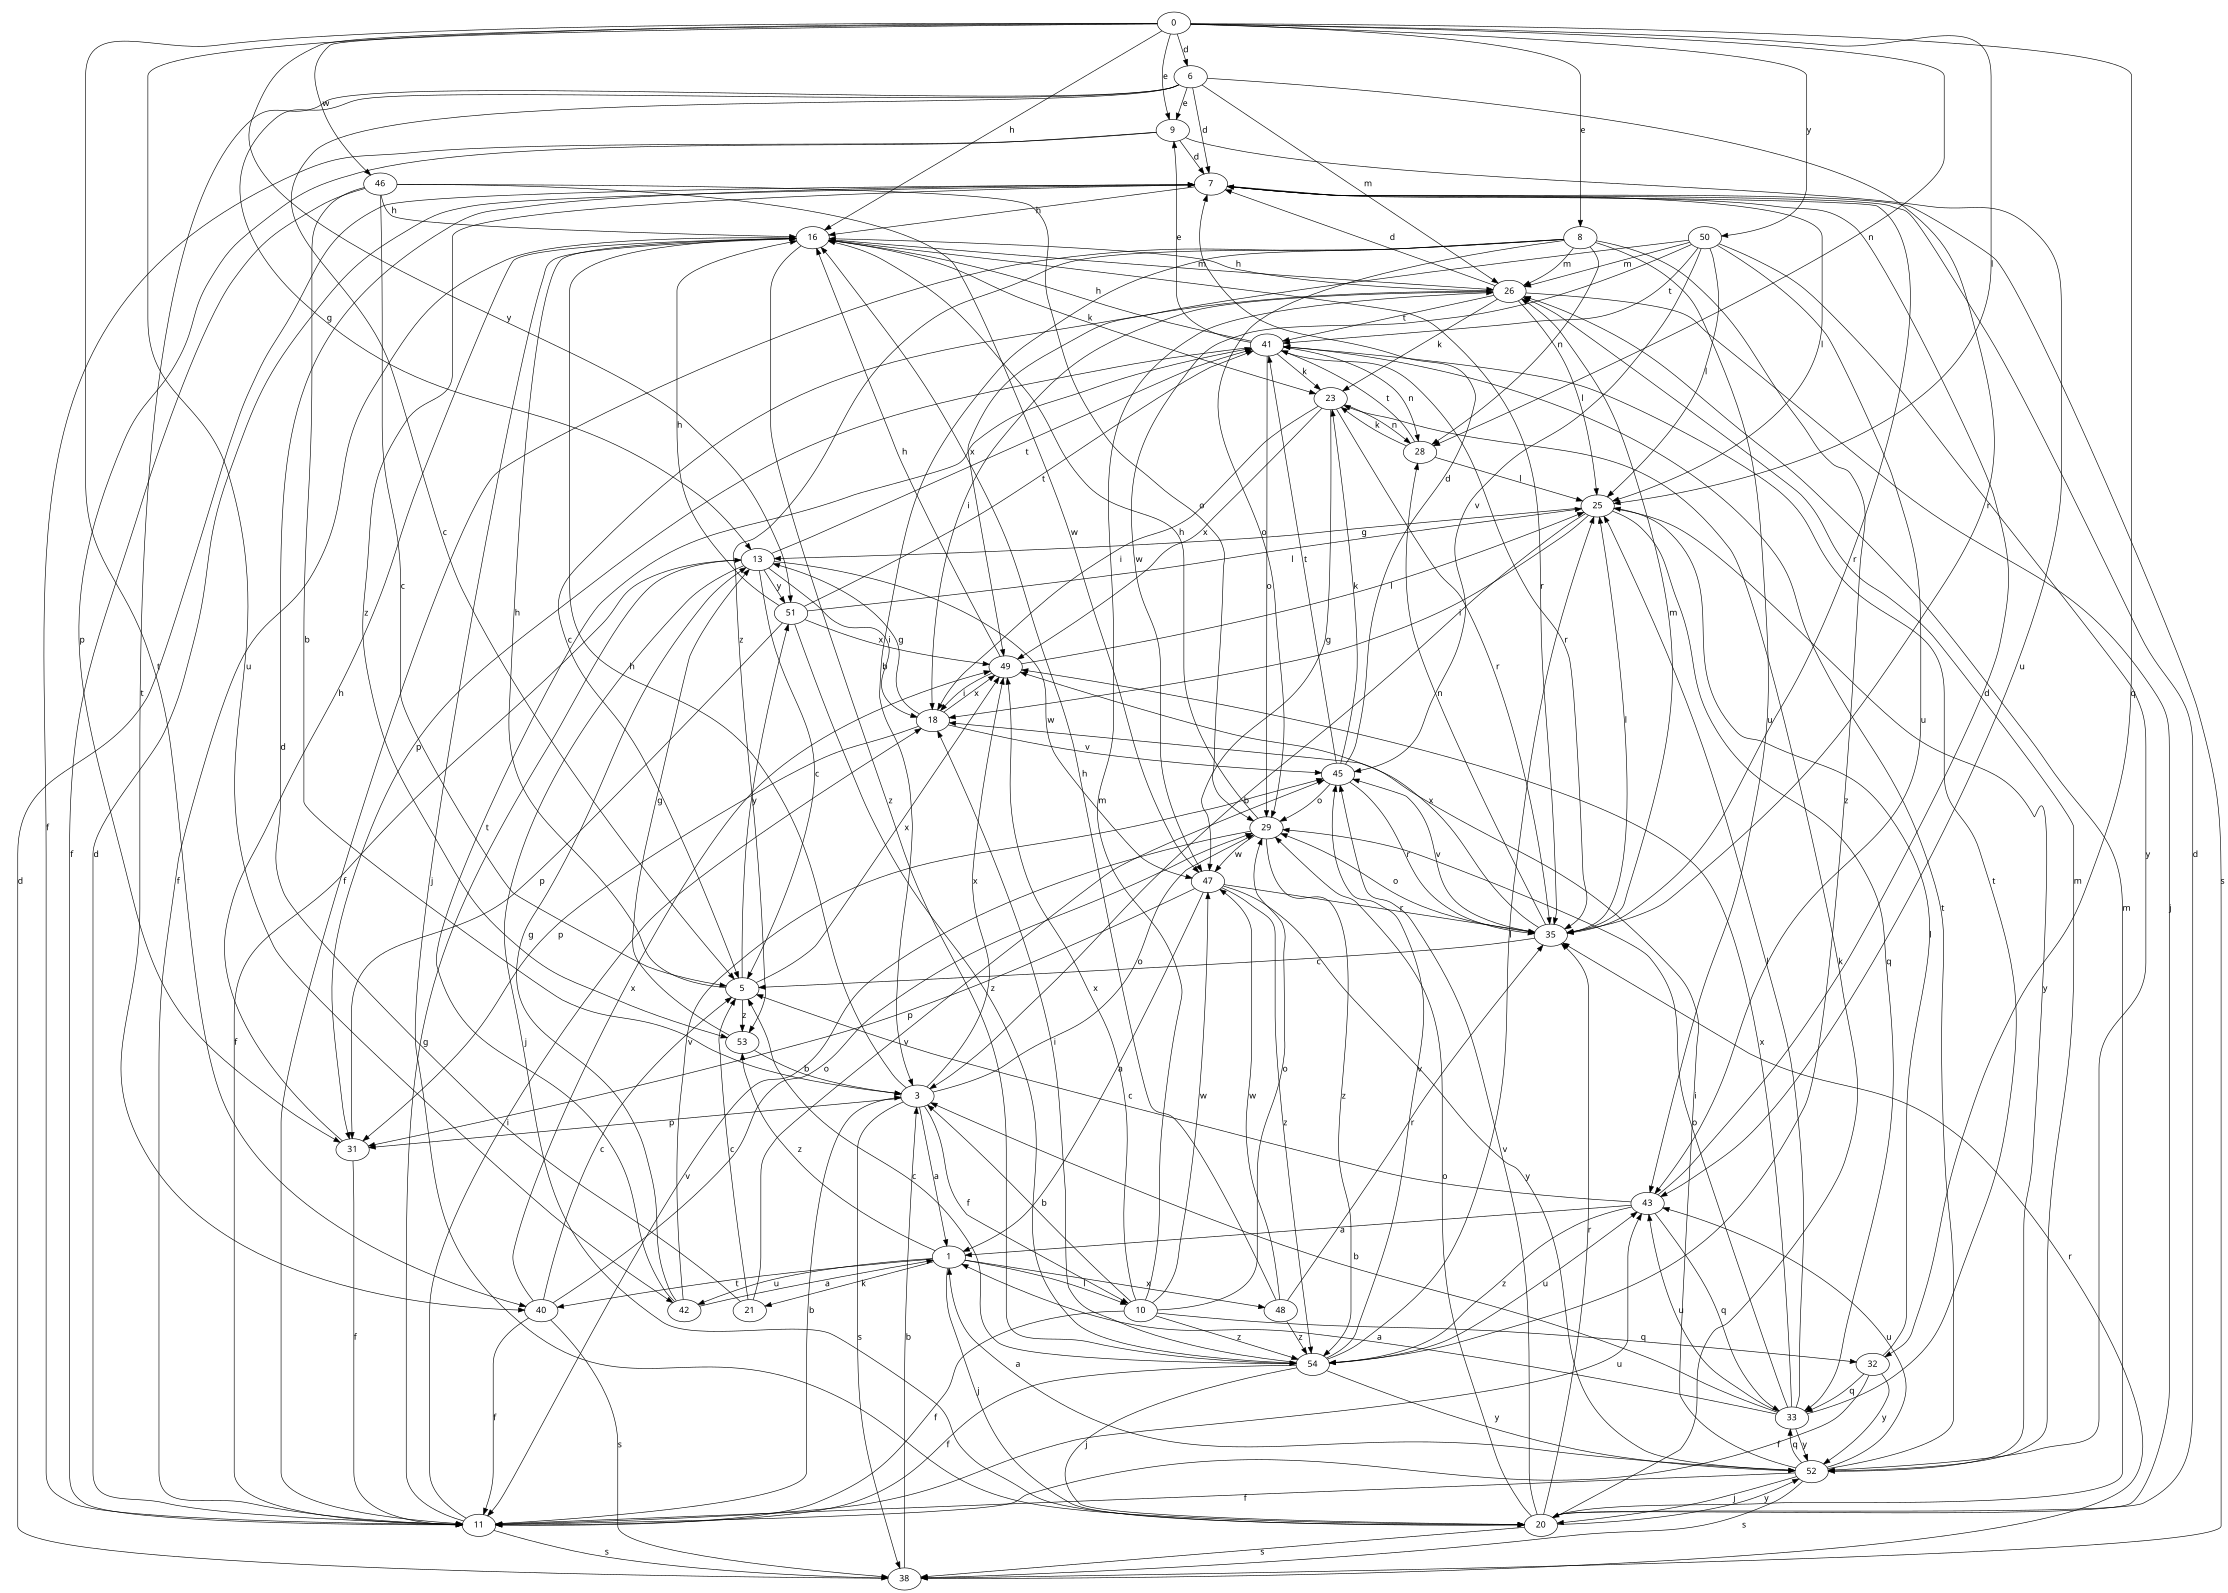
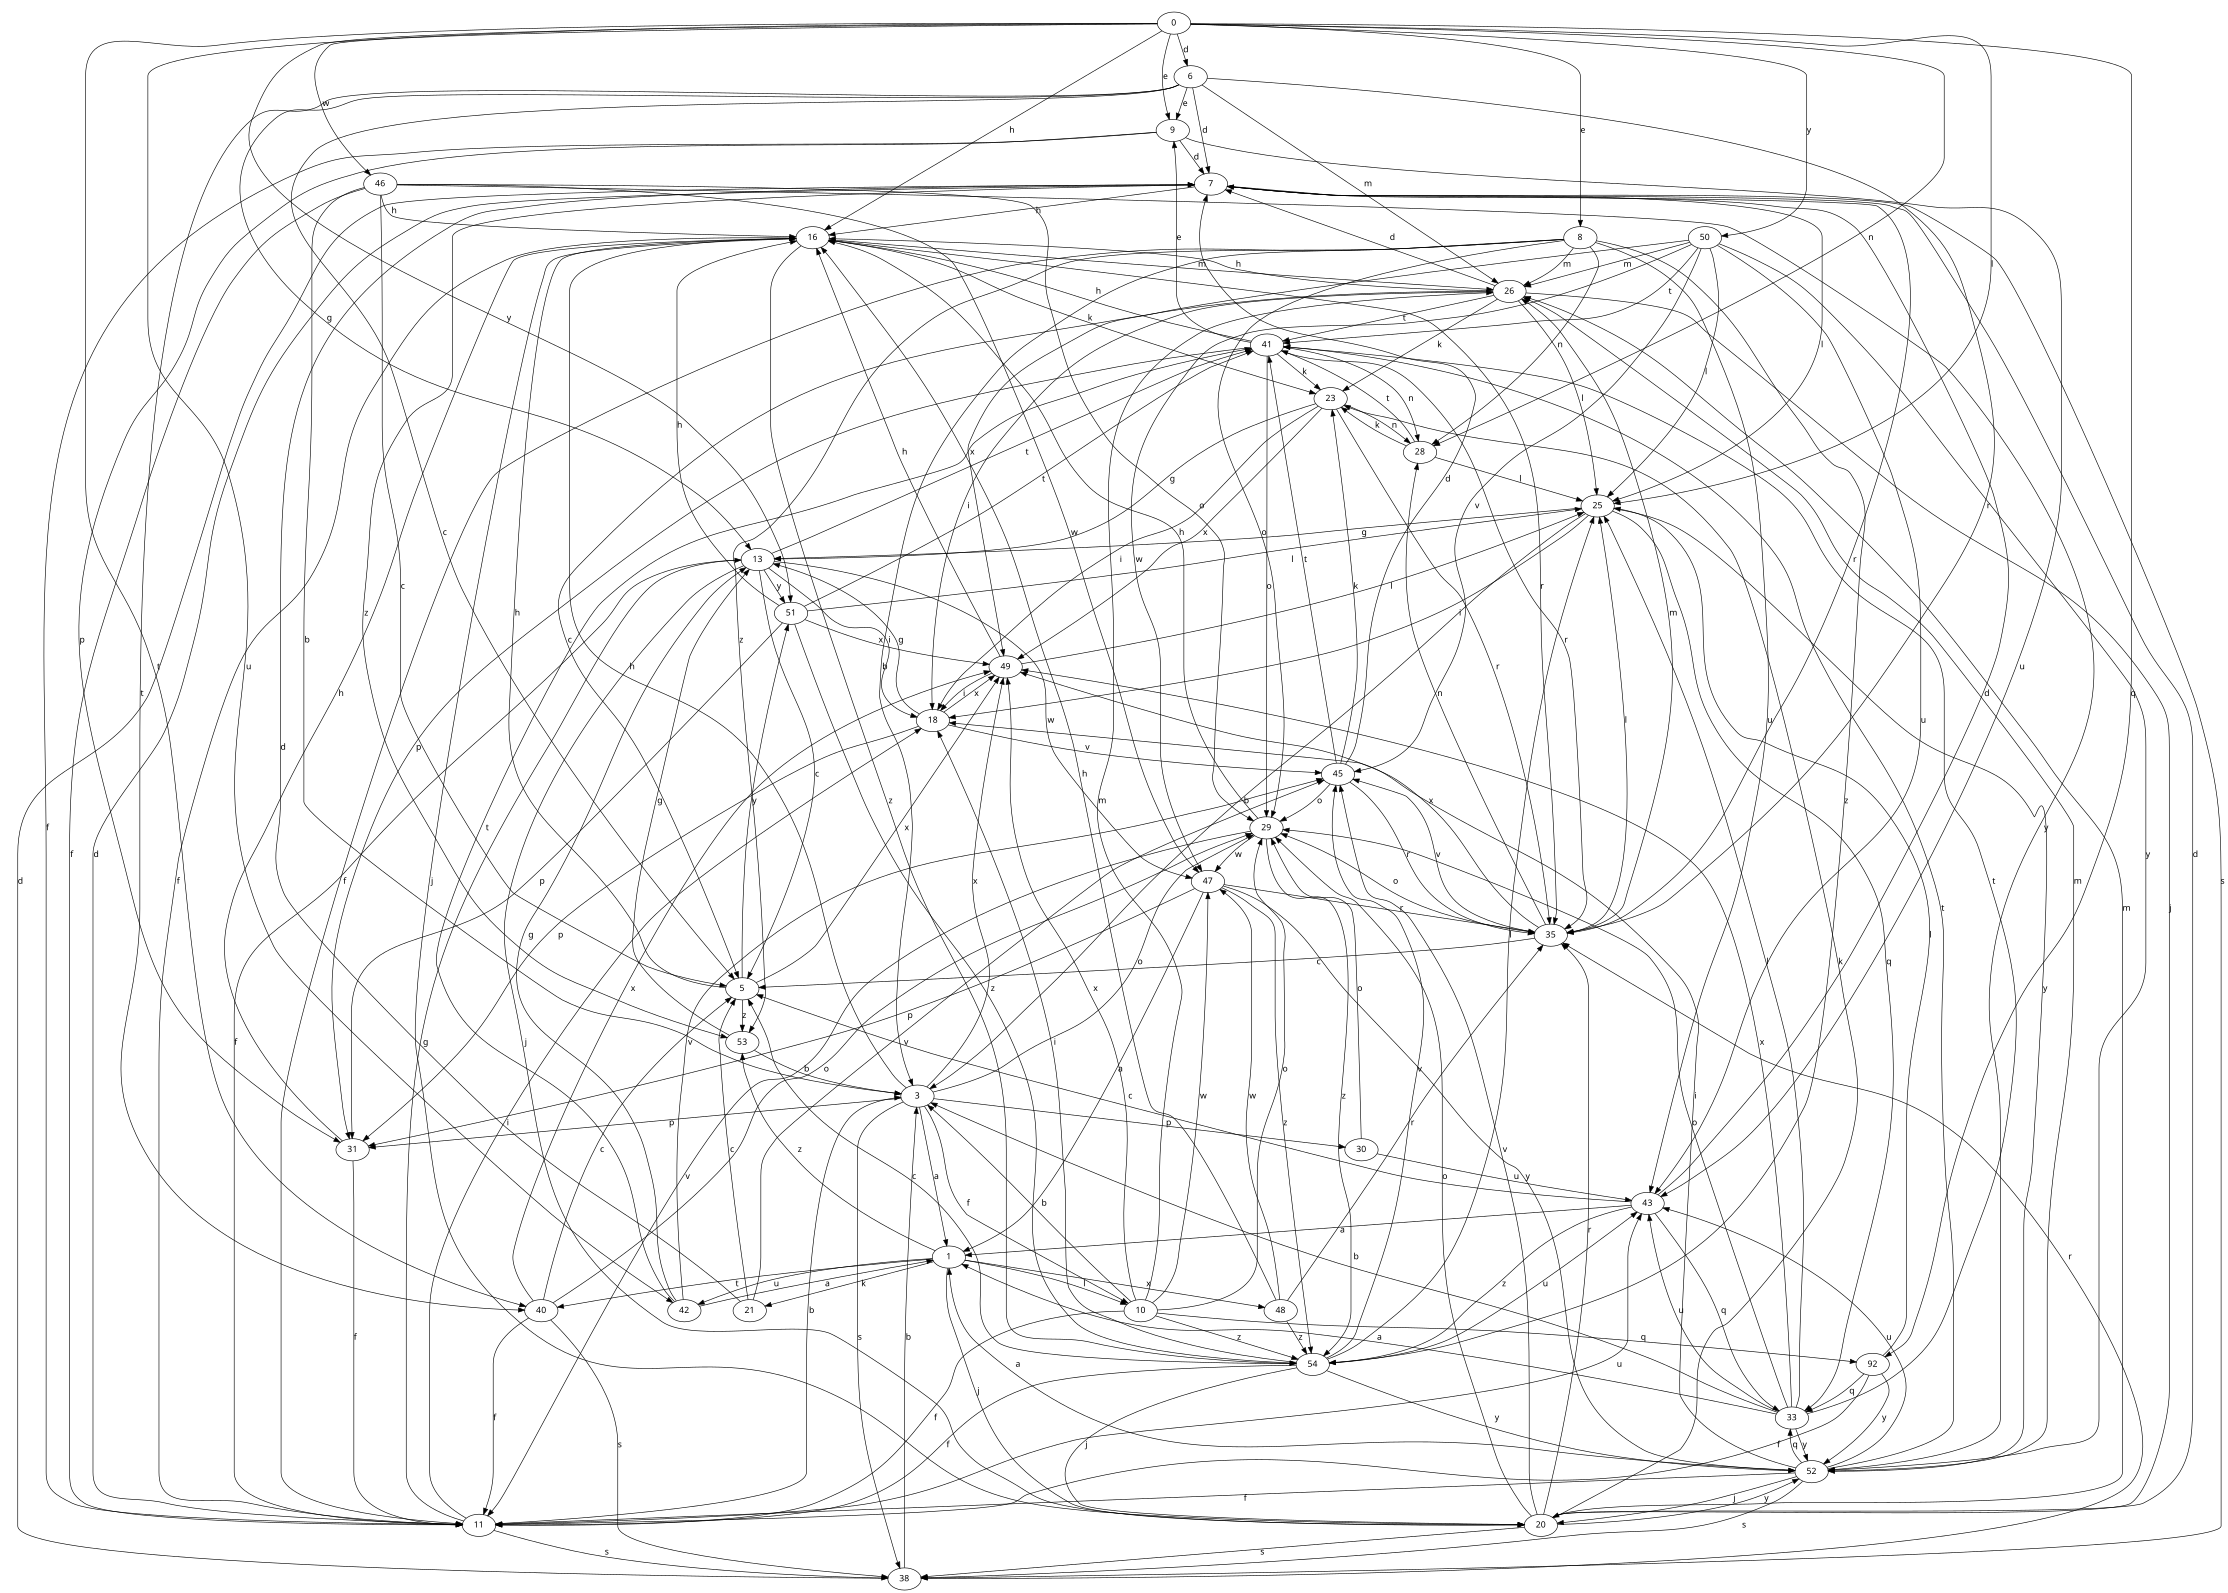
edge "46" -> "52": added, label "y"
edge "23" -> "47": now "23" -> "13"
node "30": added
node "32": label "32" -> "92"
